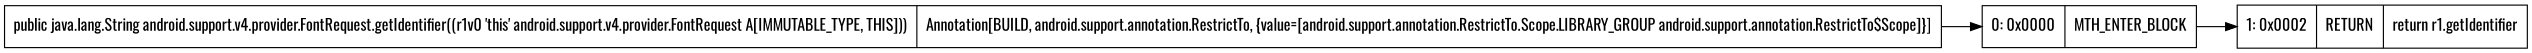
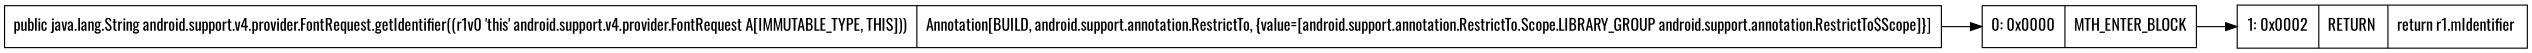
node "1: 0x0002": text "return r1.getIdentifier" -> "return r1.mIdentifier"
